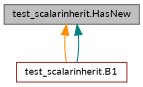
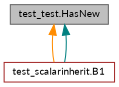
node "test_scalarinherit.HasNew": label "test_scalarinherit.HasNew" -> "test_test.HasNew"
